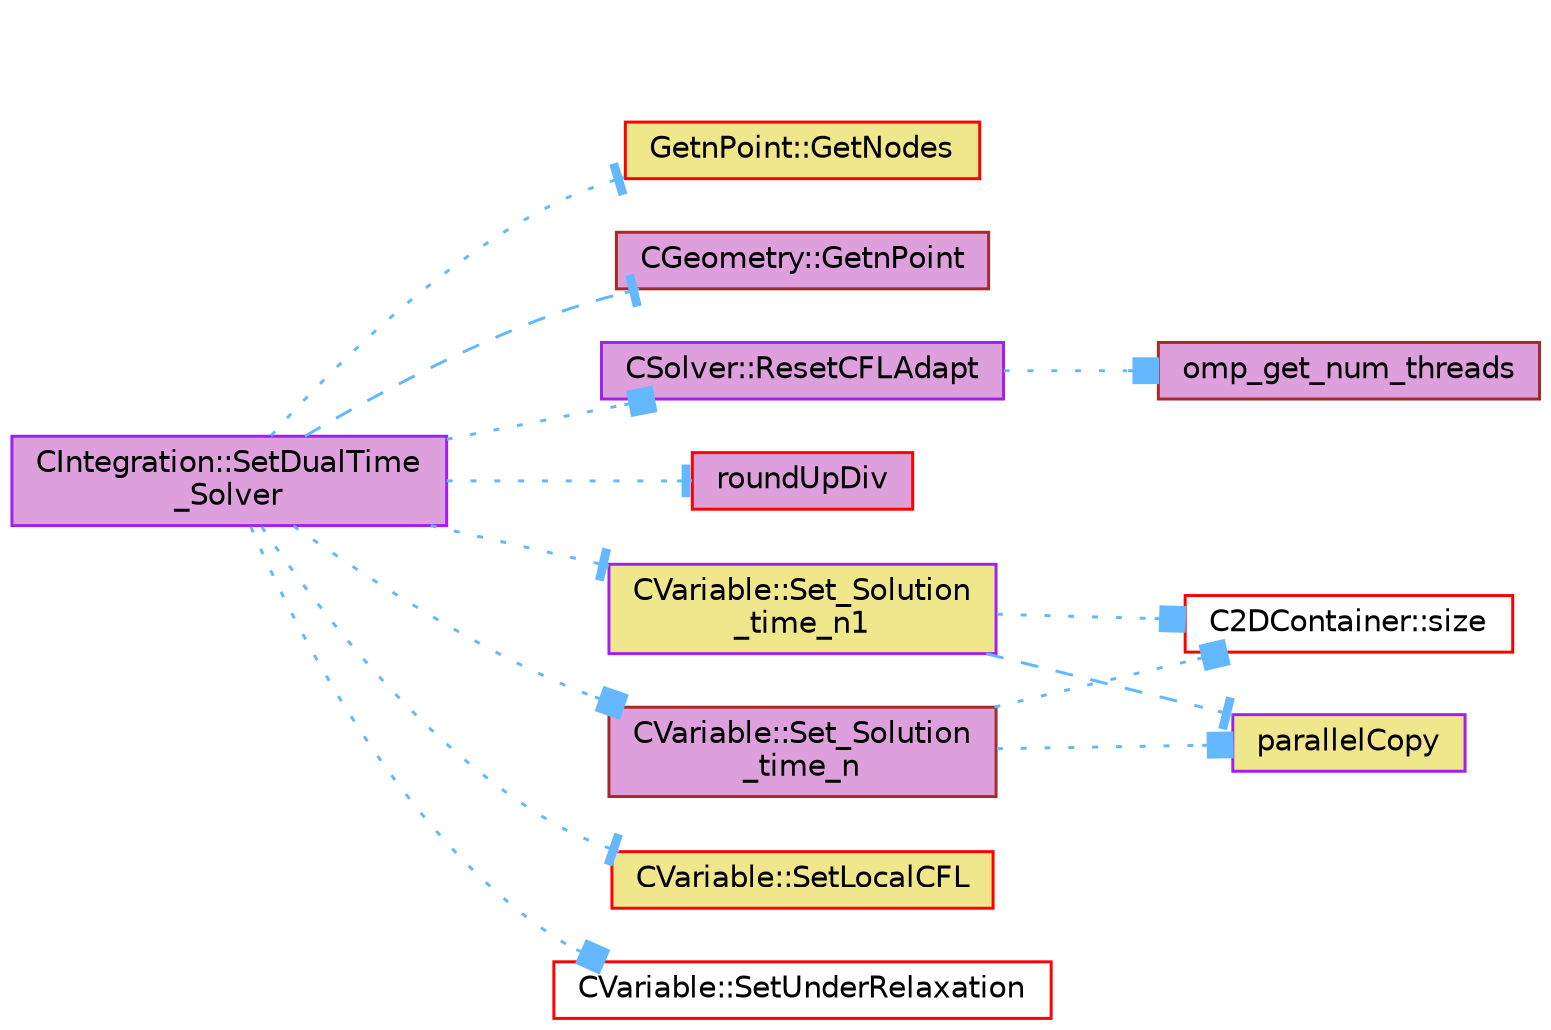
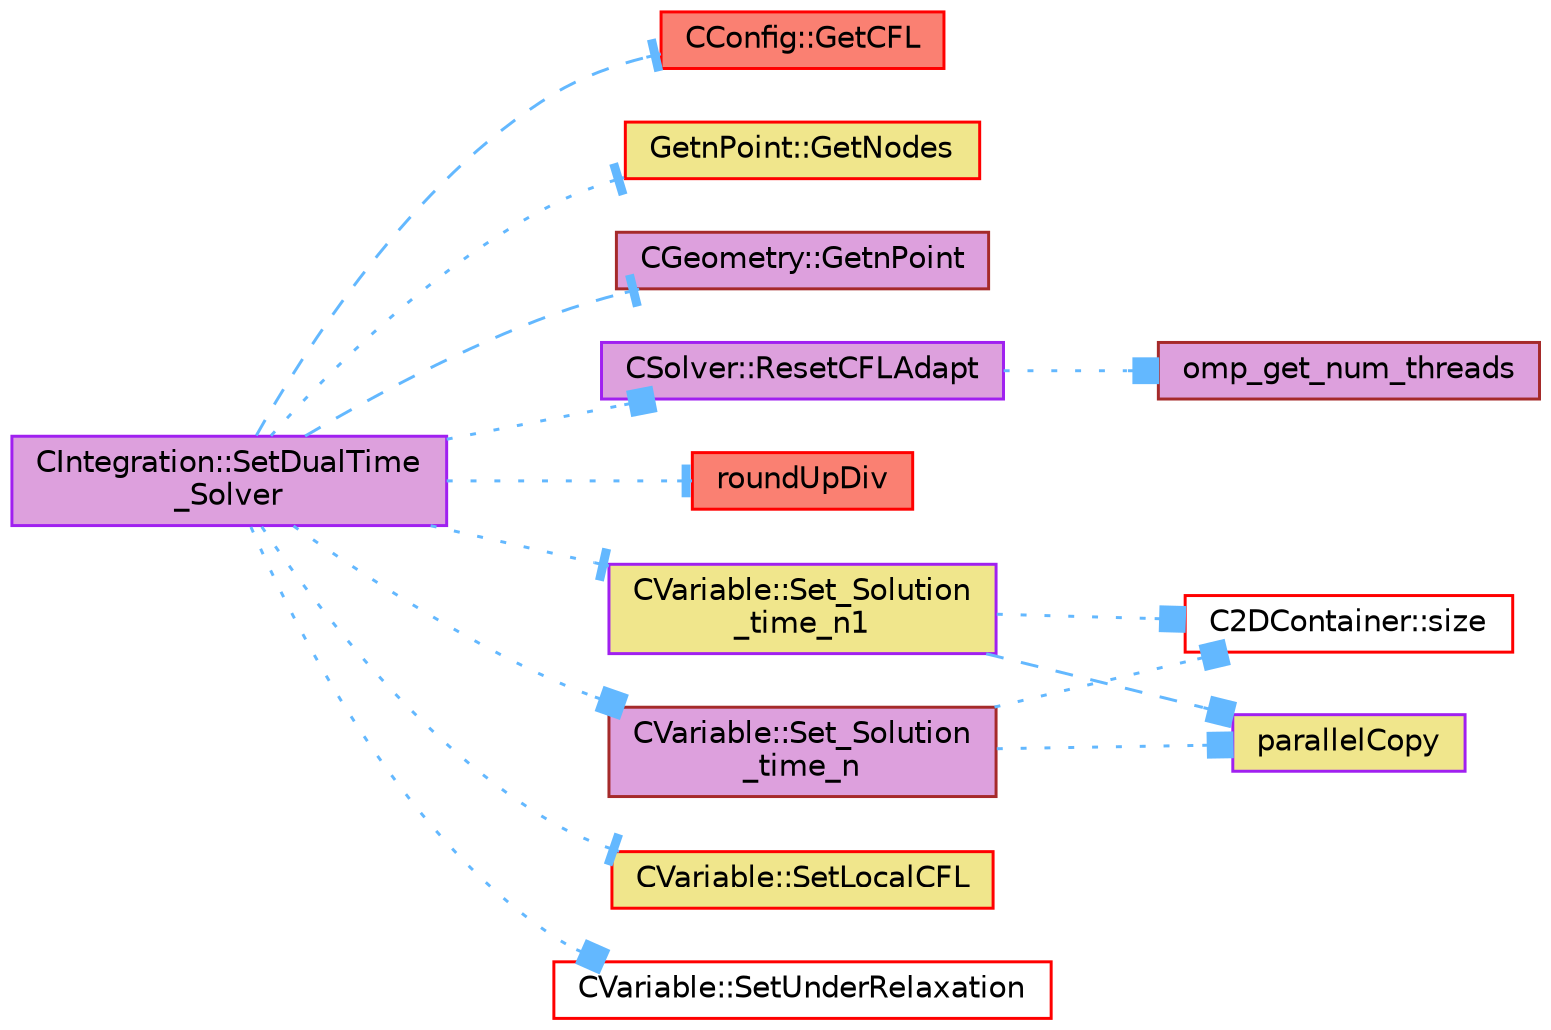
node "CConfig::GetCFL": added
node "roundUpDiv": fillcolor plum -> salmon
edge "CVariable::Set_Solution _time_n1" -> "parallelCopy": arrowhead tee -> box
